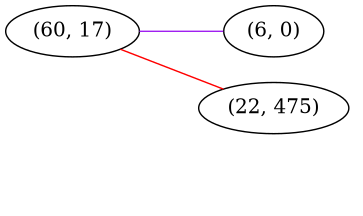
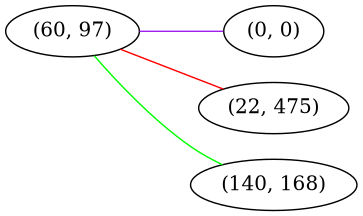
node "(60, 17)": label "(60, 17)" -> "(60, 97)"
node "(6, 0)": label "(6, 0)" -> "(0, 0)"
node "(140, 168)": added
